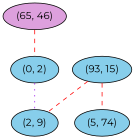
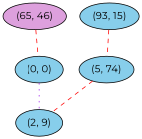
node "(0, 2)": label "(0, 2)" -> "(0, 0)"
edge "(93, 15)" -- "(2, 9)": now "(5, 74)" -- "(2, 9)"
